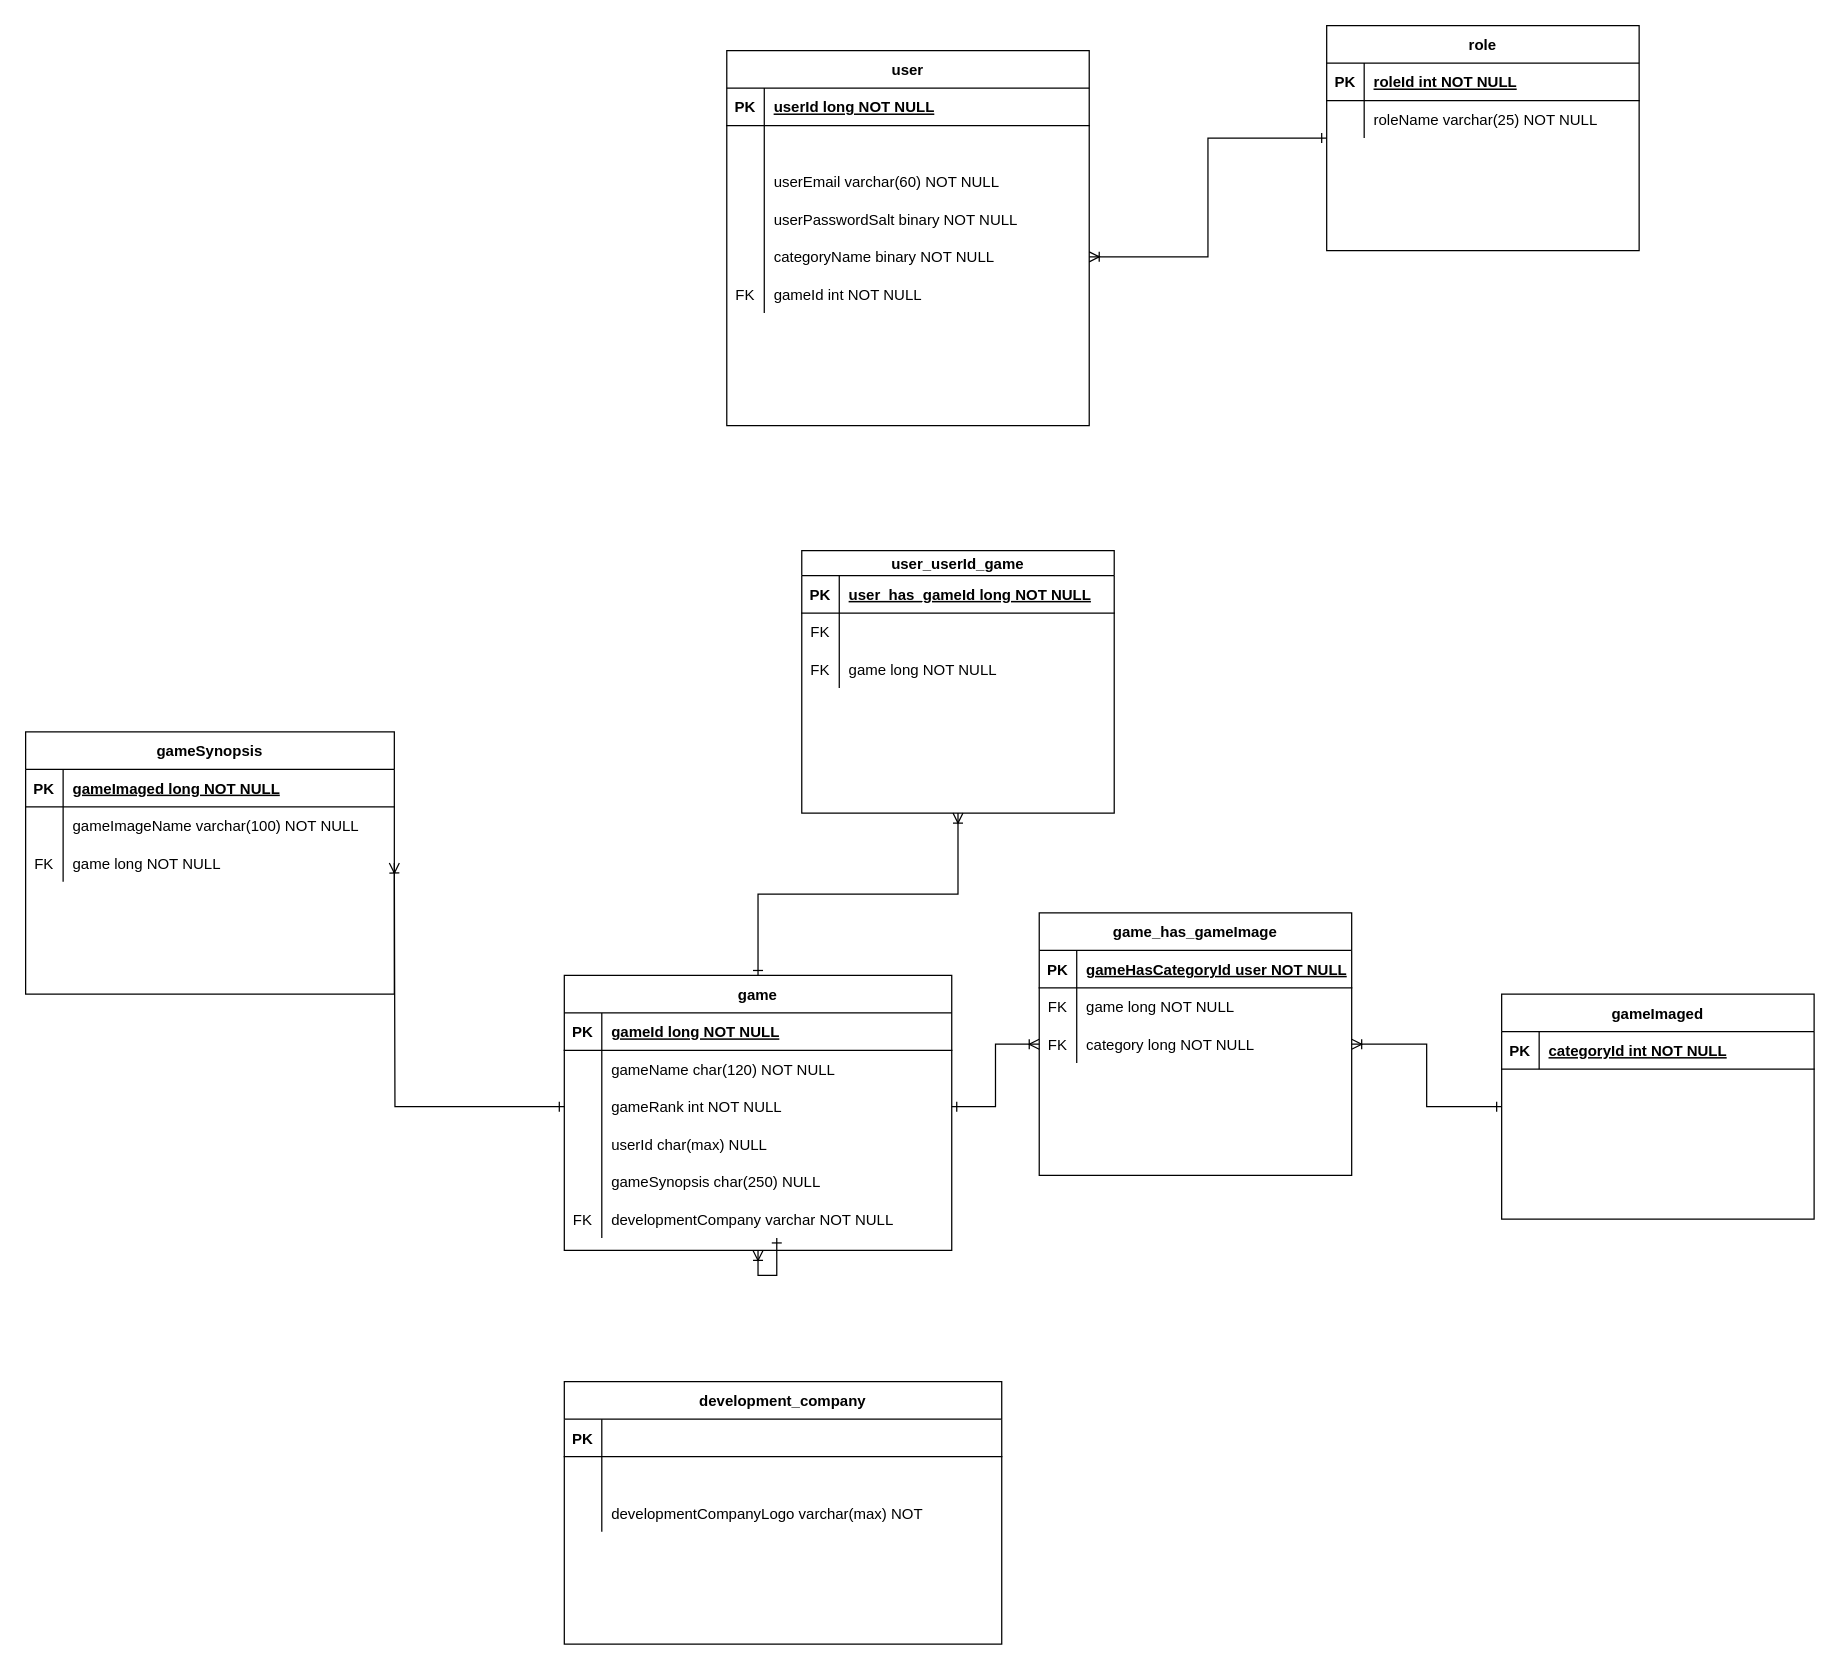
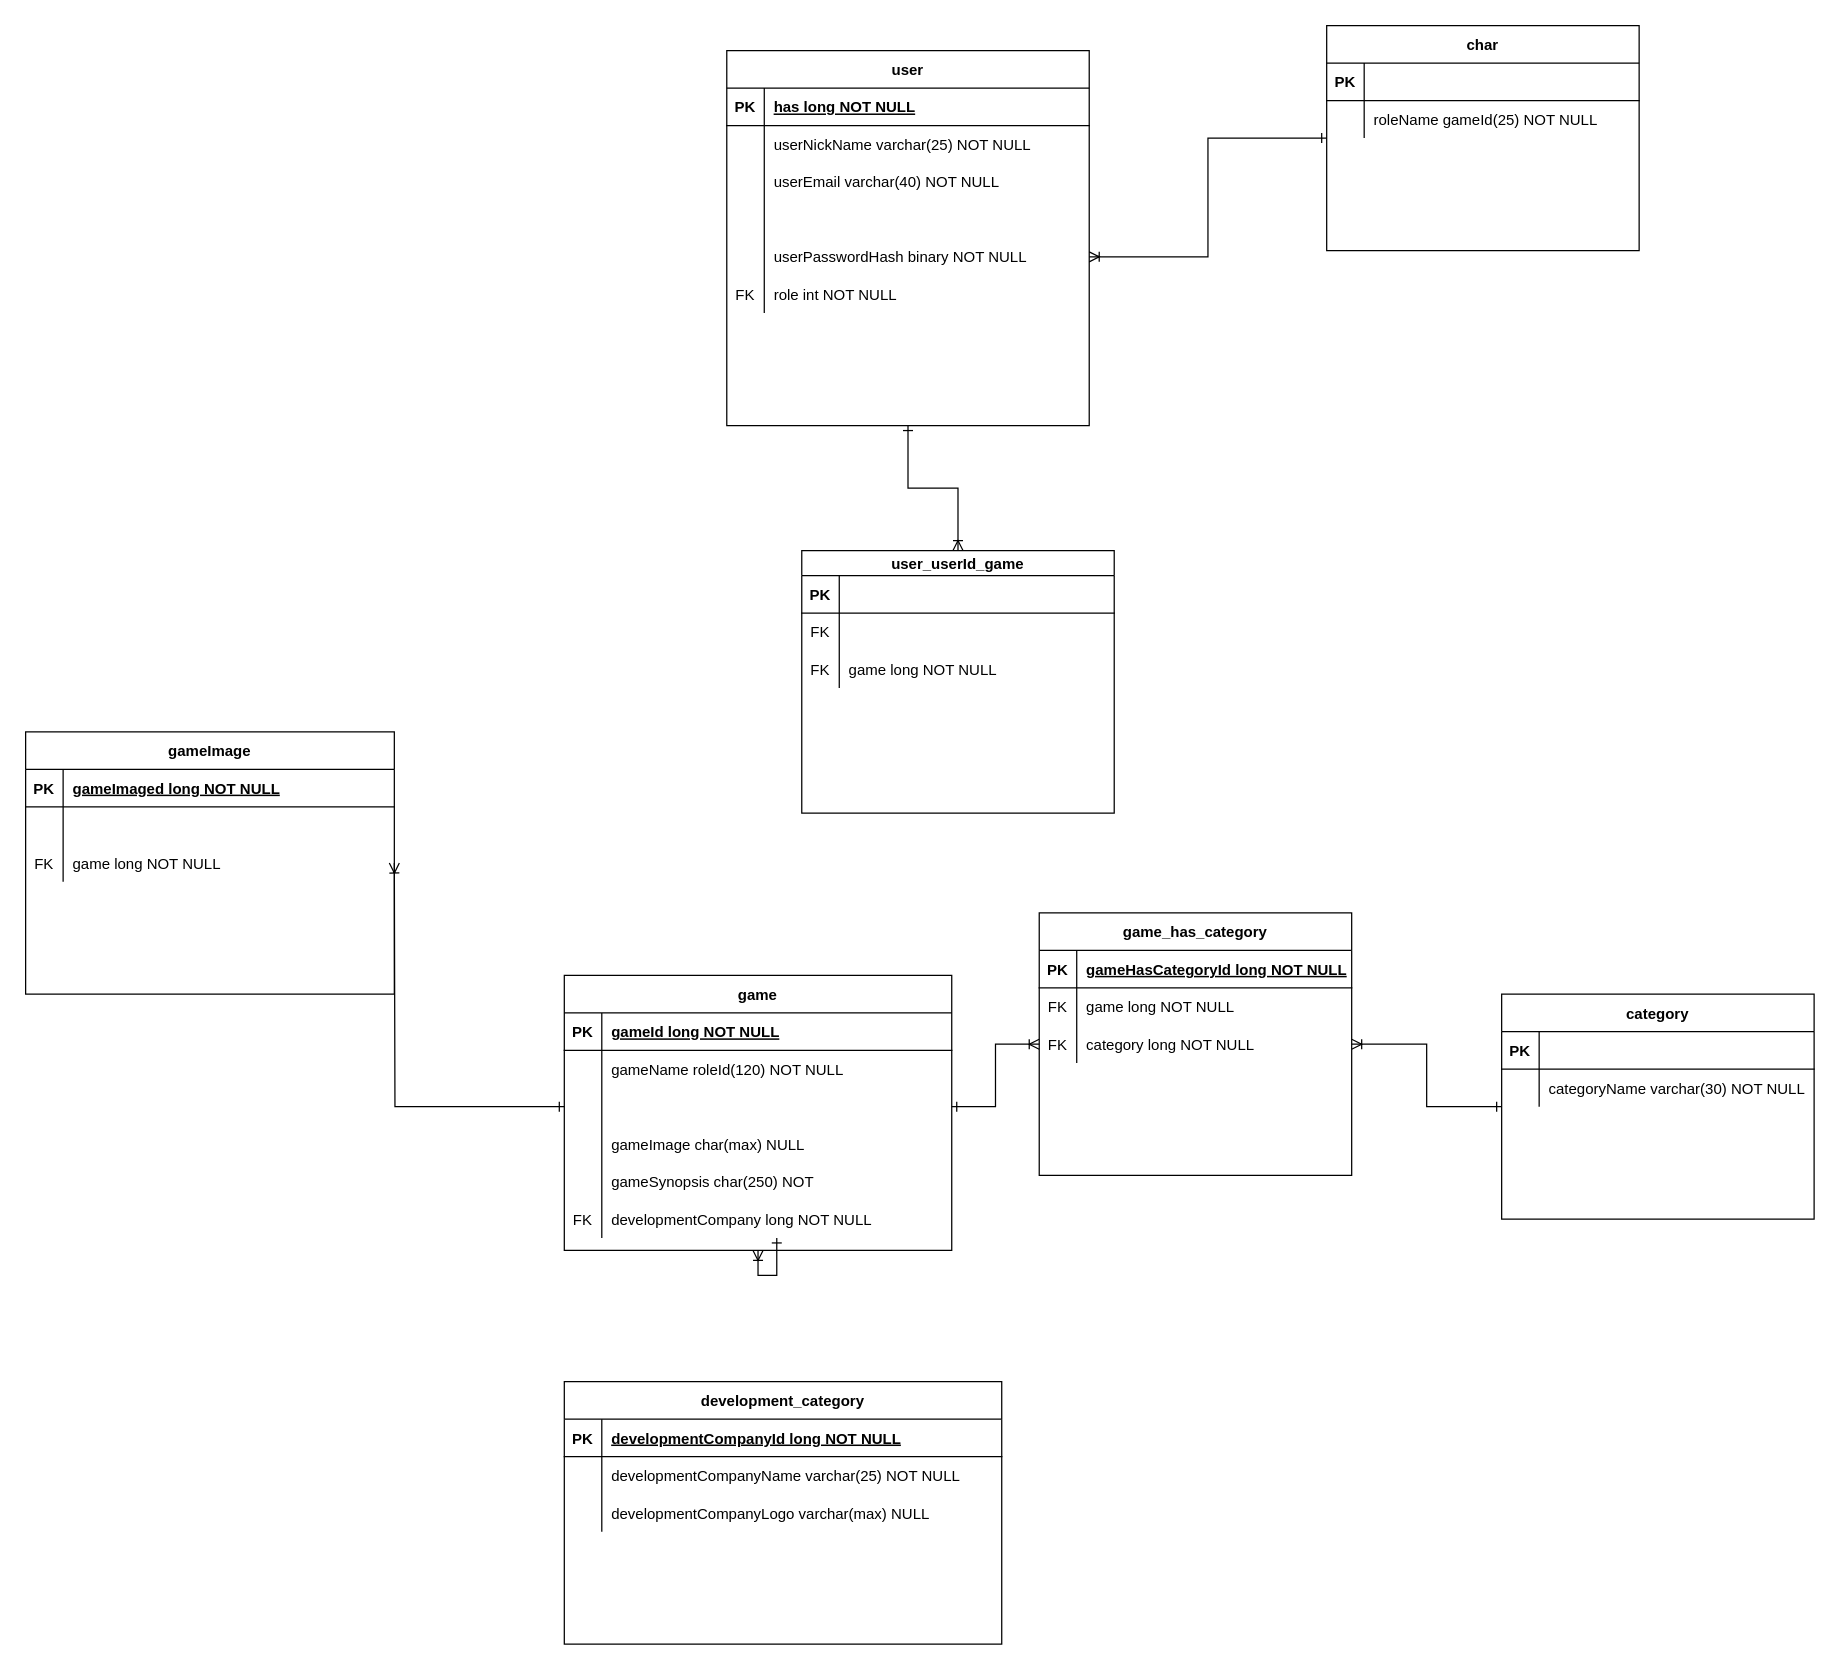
node "role": label "role" -> "char"
node "roleId int NOT NULL": removed
node "userId long NOT NULL": label "userId long NOT NULL" -> "has long NOT NULL"
node "roleName varchar(25) NOT NULL": label "roleName varchar(25) NOT NULL" -> "roleName gameId(25) NOT NULL"
node "userNickName varchar(25) NOT NULL": added
node "userEmail varchar(60) NOT NULL": label "userEmail varchar(60) NOT NULL" -> "userEmail varchar(40) NOT NULL"
node "userPasswordSalt binary NOT NULL": removed
node "categoryName binary NOT NULL": label "categoryName binary NOT NULL" -> "userPasswordHash binary NOT NULL"
node "gameId int NOT NULL": label "gameId int NOT NULL" -> "role int NOT NULL"
edge "user" -- "user_userId_game": added
node "user_has_gameId long NOT NULL": removed
node "gameSynopsis": label "gameSynopsis" -> "gameImage"
node "gameImageName varchar(100) NOT NULL": removed
edge "user_userId_game" -- "game": removed
node "game_has_gameImage": label "game_has_gameImage" -> "game_has_category"
node "gameHasCategoryId user NOT NULL": label "gameHasCategoryId user NOT NULL" -> "gameHasCategoryId long NOT NULL"
node "gameImaged": label "gameImaged" -> "category"
node "categoryId int NOT NULL": removed
node "gameName char(120) NOT NULL": label "gameName char(120) NOT NULL" -> "gameName roleId(120) NOT NULL"
node "categoryName varchar(30) NOT NULL": added
node "gameRank int NOT NULL": removed
node "userId char(max) NULL": label "userId char(max) NULL" -> "gameImage char(max) NULL"
node "gameSynopsis char(250) NULL": label "gameSynopsis char(250) NULL" -> "gameSynopsis char(250) NOT"
node "developmentCompany varchar NOT NULL": label "developmentCompany varchar NOT NULL" -> "developmentCompany long NOT NULL"
node "development_company": label "development_company" -> "development_category"
node "developmentCompanyId long NOT NULL": added
node "developmentCompanyName varchar(25) NOT NULL": added
node "developmentCompanyLogo varchar(max) NOT": label "developmentCompanyLogo varchar(max) NOT" -> "developmentCompanyLogo varchar(max) NULL"
